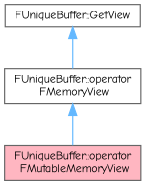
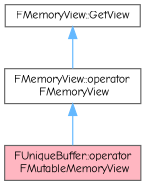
node "FUniqueBuffer::GetView": label "FUniqueBuffer::GetView" -> "FMemoryView::GetView"
node "FUniqueBuffer::operator FMemoryView": label "FUniqueBuffer::operator FMemoryView" -> "FMemoryView::operator FMemoryView"
